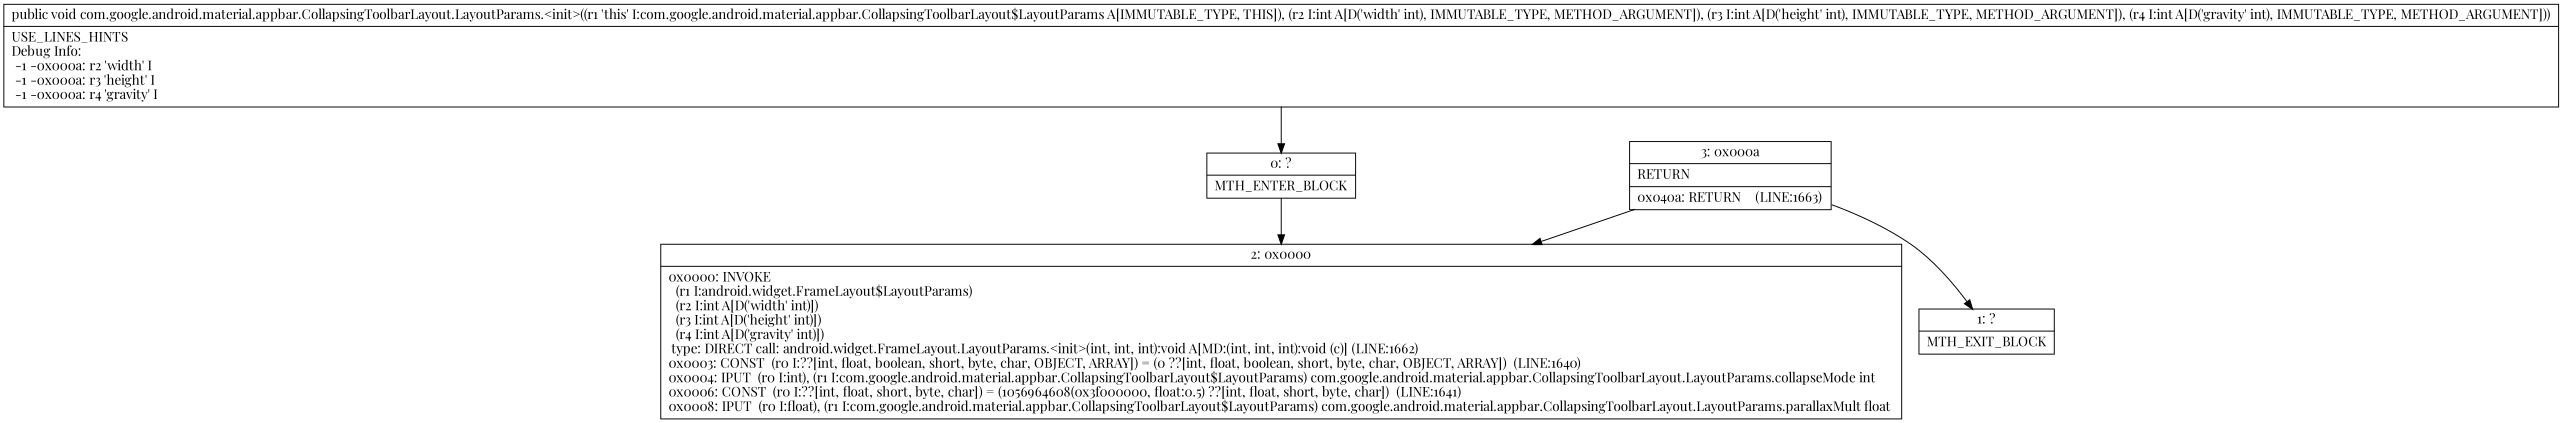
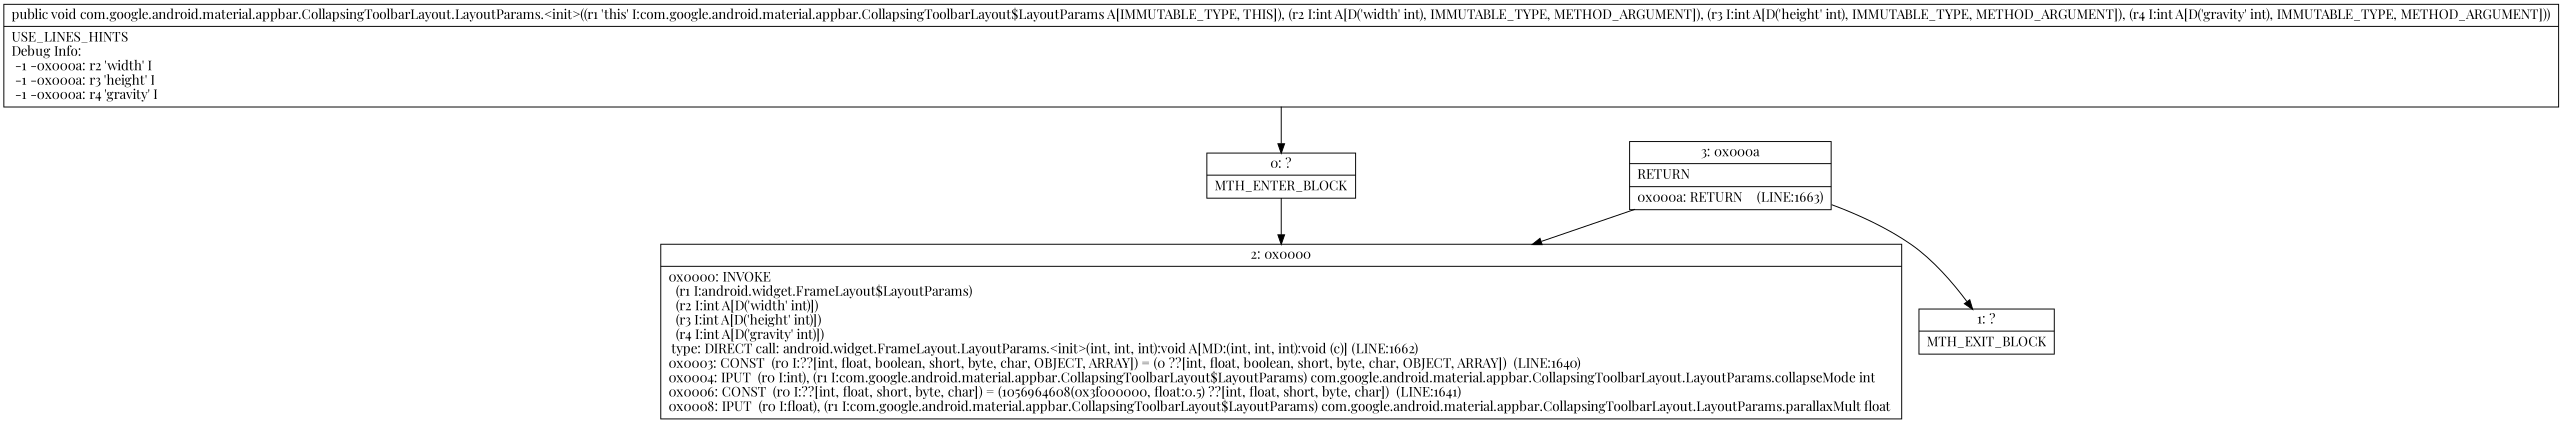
node "3: 0x000a": text "0x040a: RETURN    (LINE:1663)" -> "0x000a: RETURN    (LINE:1663)"
